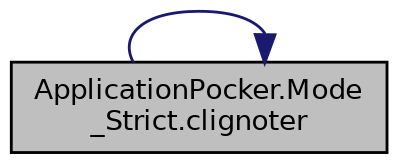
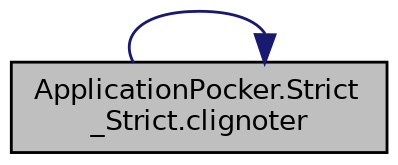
node "ApplicationPocker.Mode _Strict.clignoter": label "ApplicationPocker.Mode _Strict.clignoter" -> "ApplicationPocker.Strict _Strict.clignoter"
